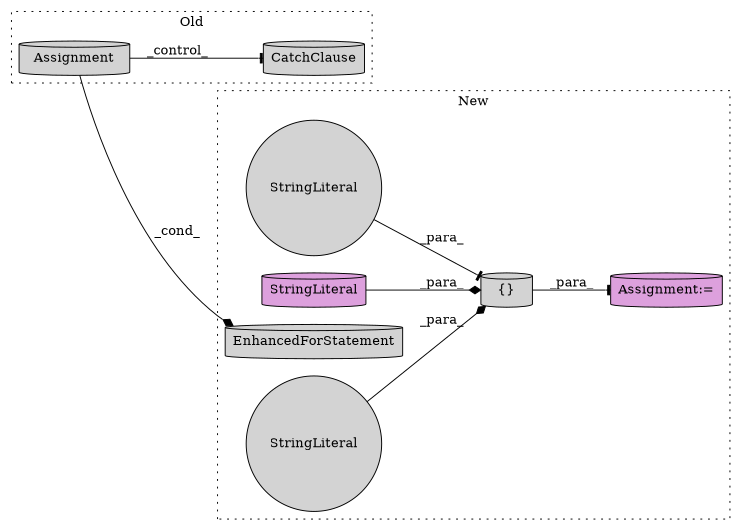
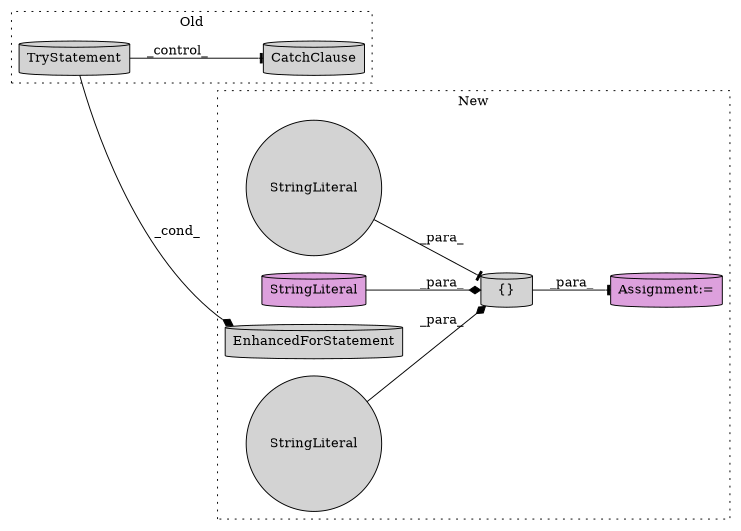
node "Assignment": label "Assignment" -> "TryStatement"
